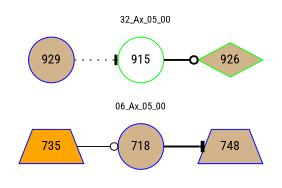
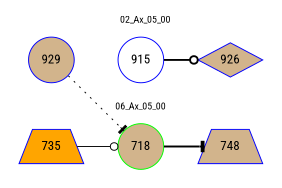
cluster "32_Ax_05_00": label "32_Ax_05_00" -> "02_Ax_05_00"
edge "929" -> "915": now "929" -> "718"
node "915": color green -> blue
node "926": color green -> blue
node "718": color blue -> green
